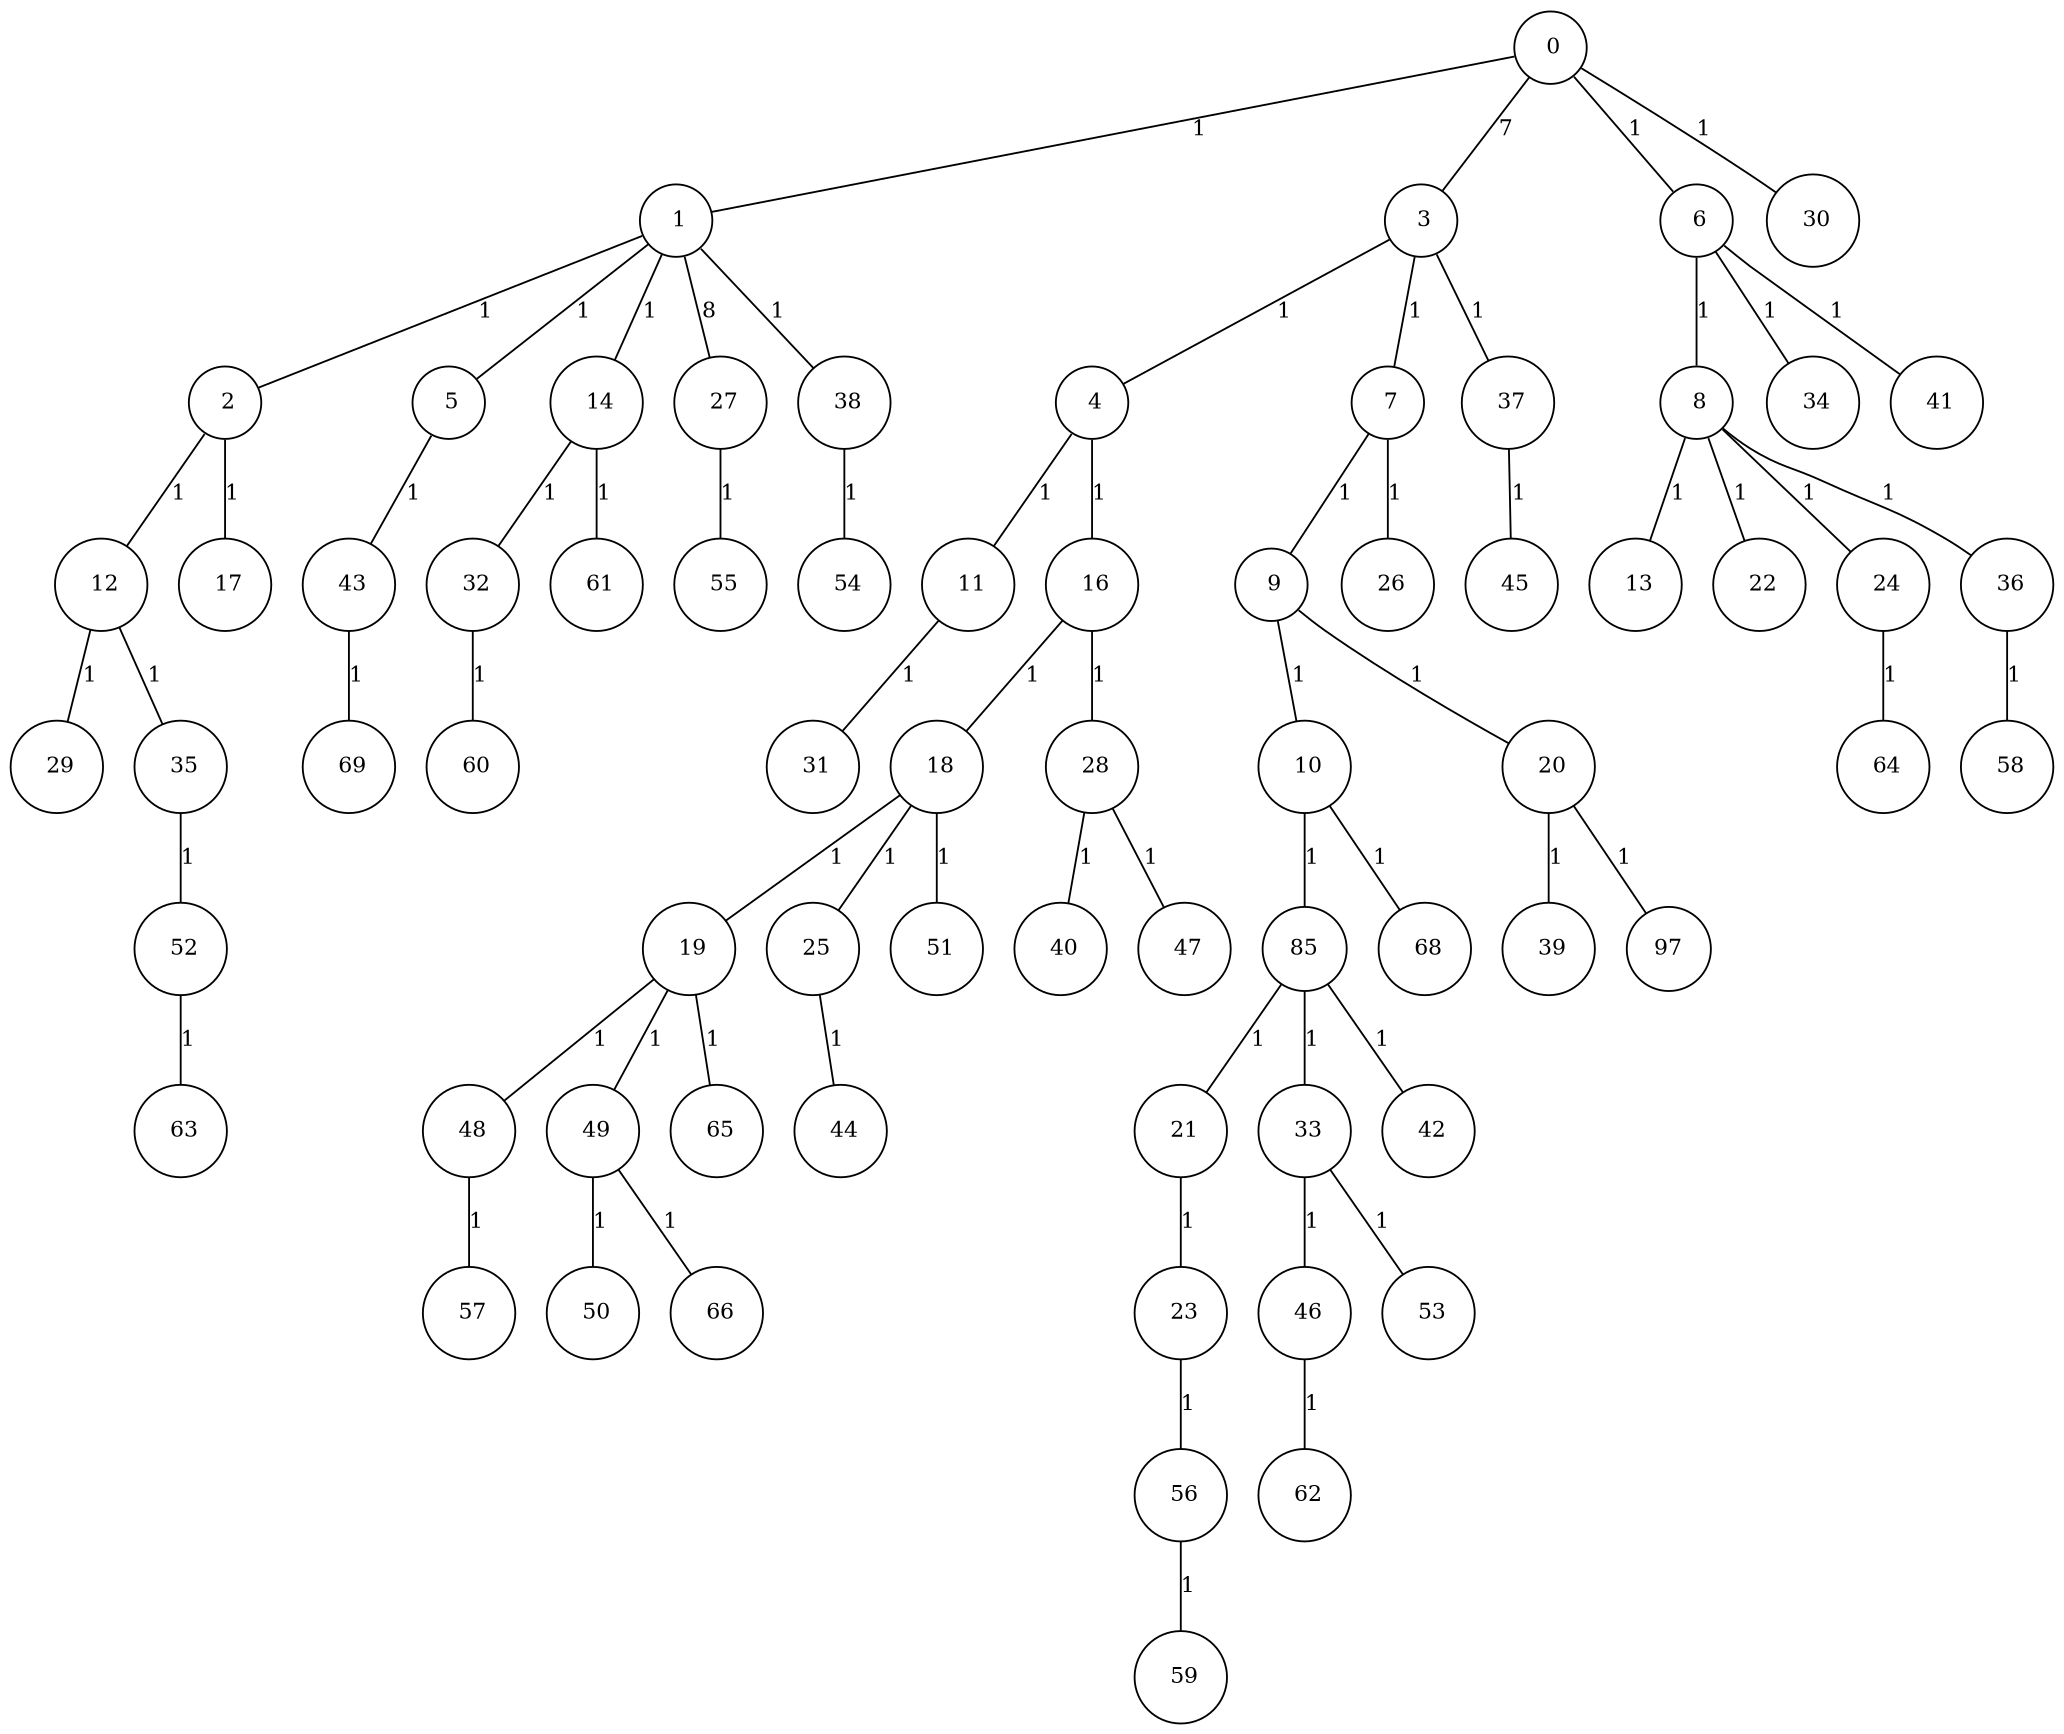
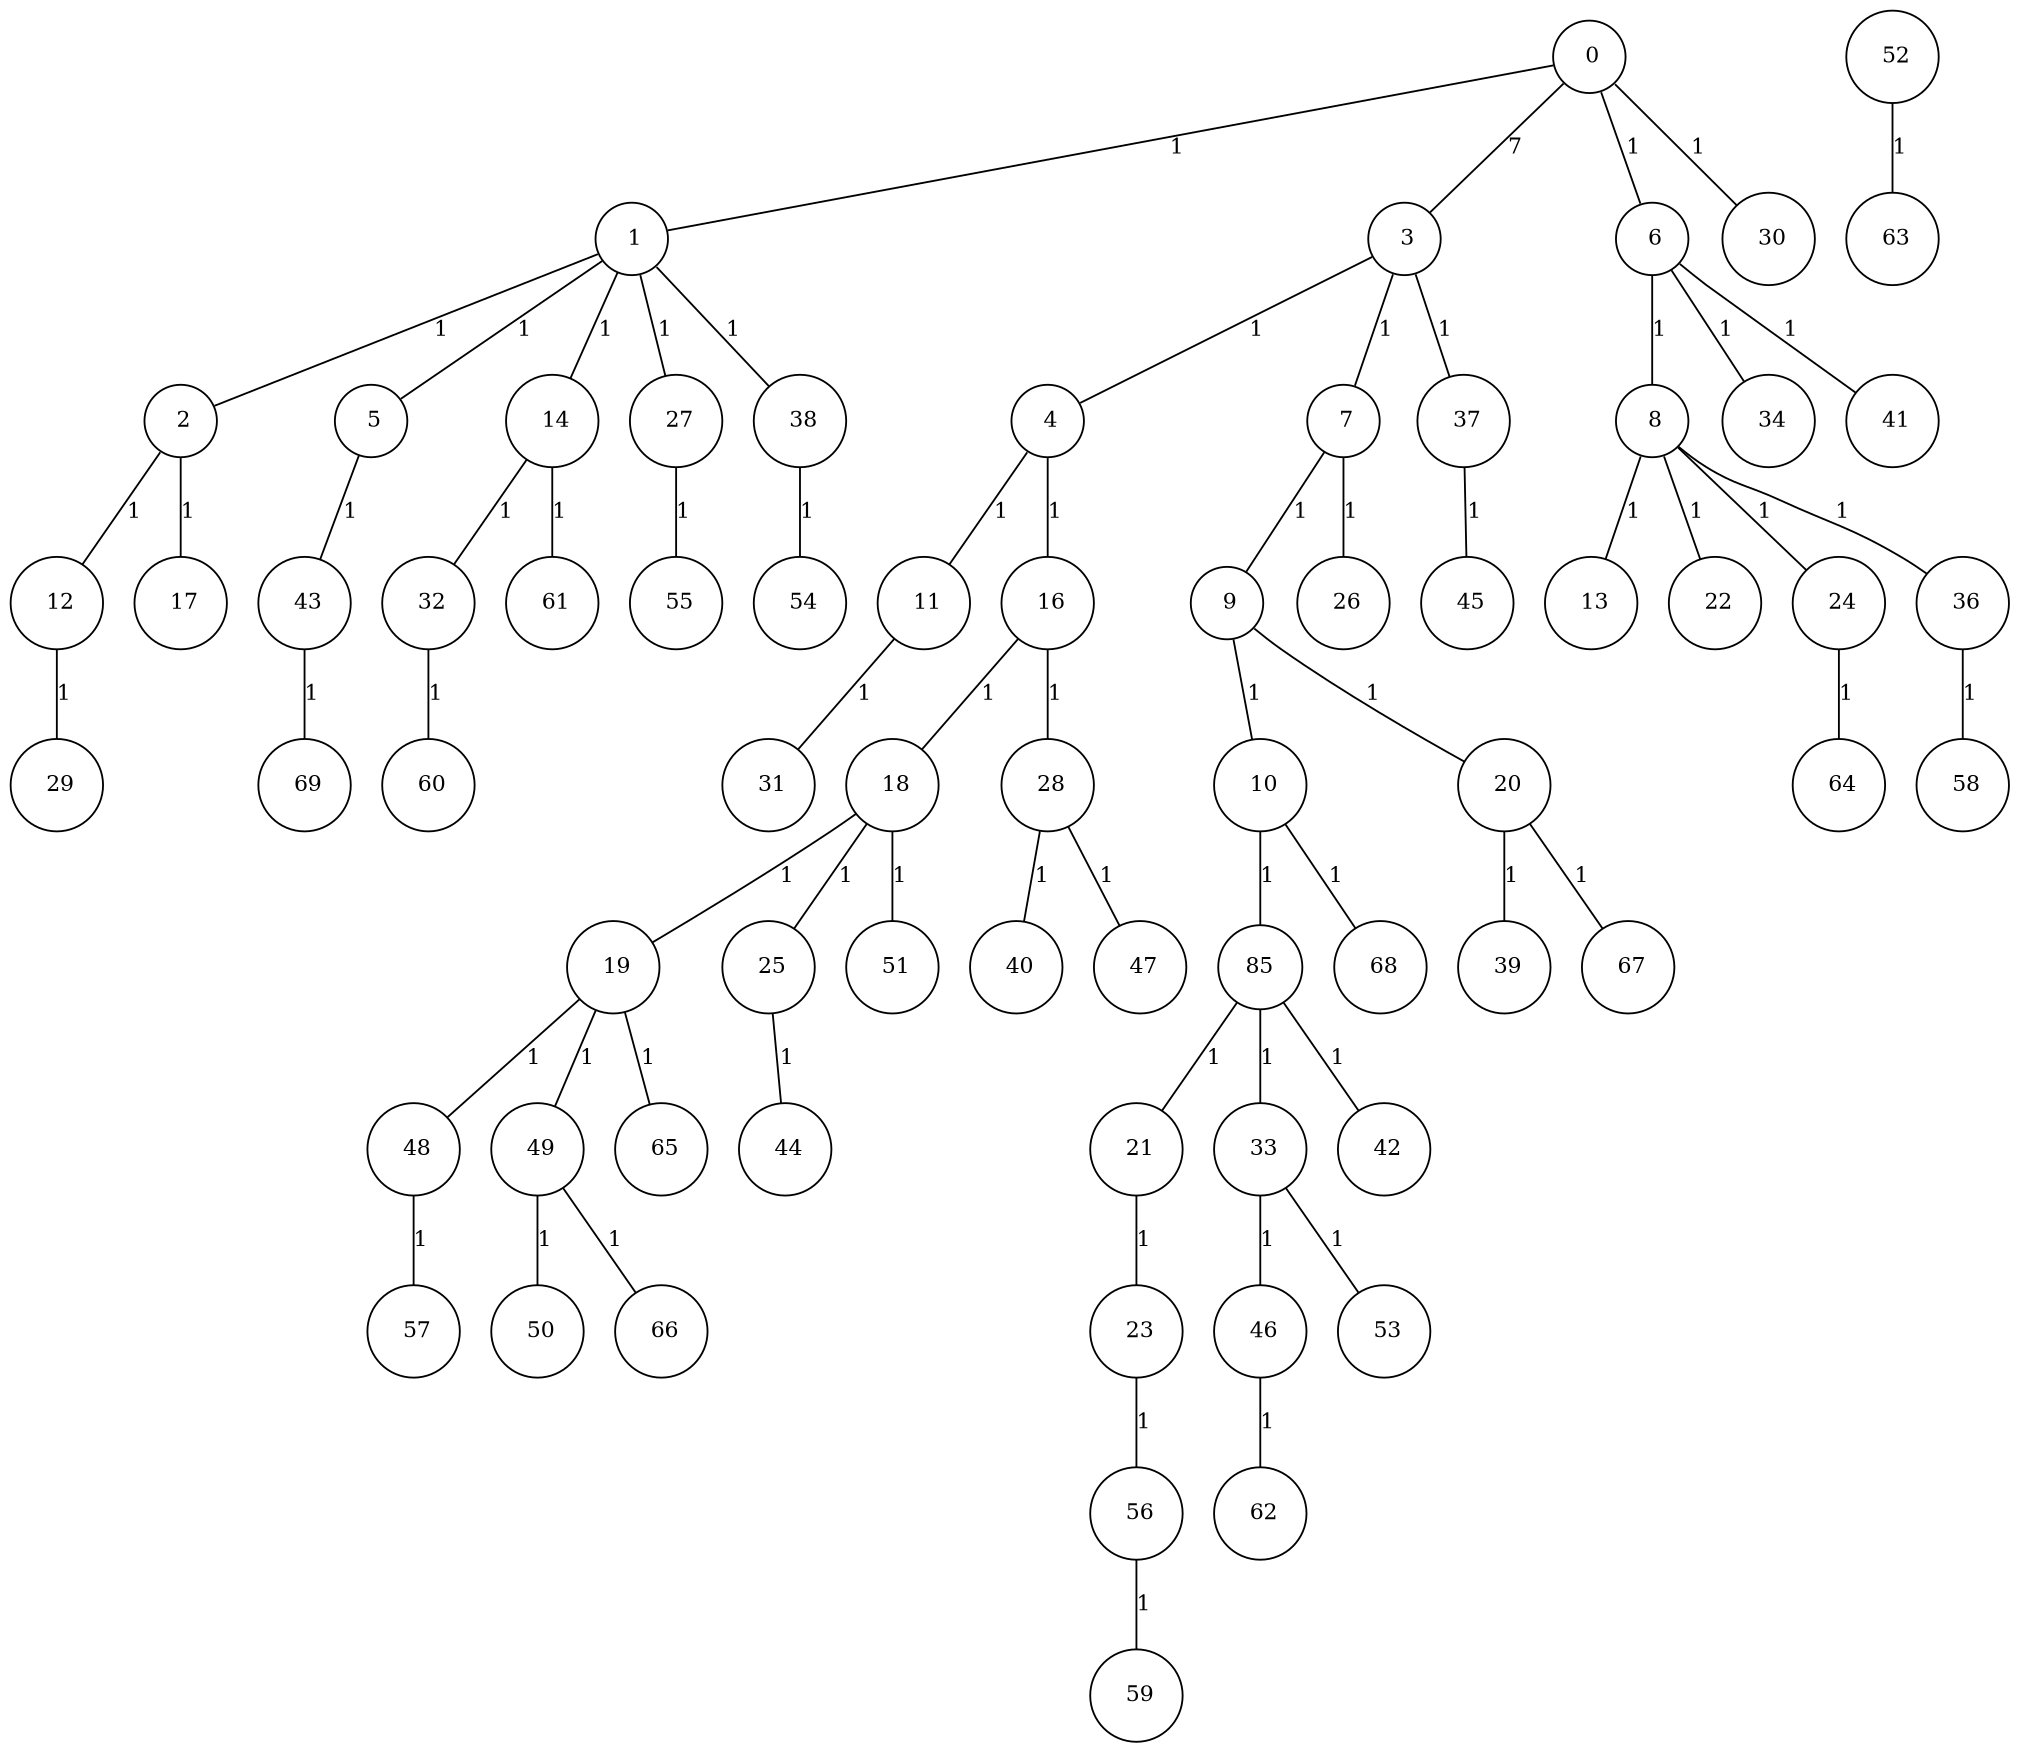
edge "1" -- "27": label "8" -> "1"
node "35": removed
node "97": label "97" -> "67"
